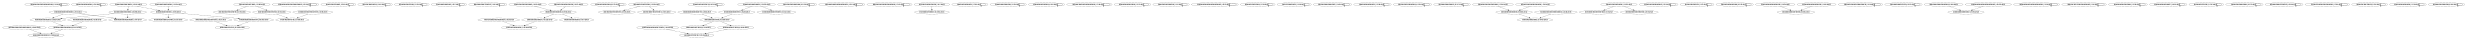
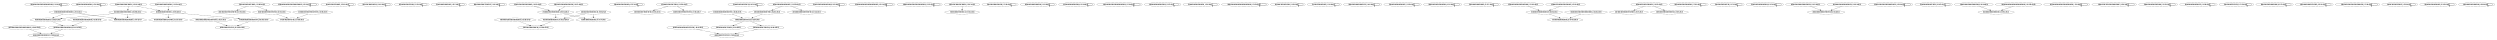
node "00000001000100000000_10-29:19-LEN:20": added
